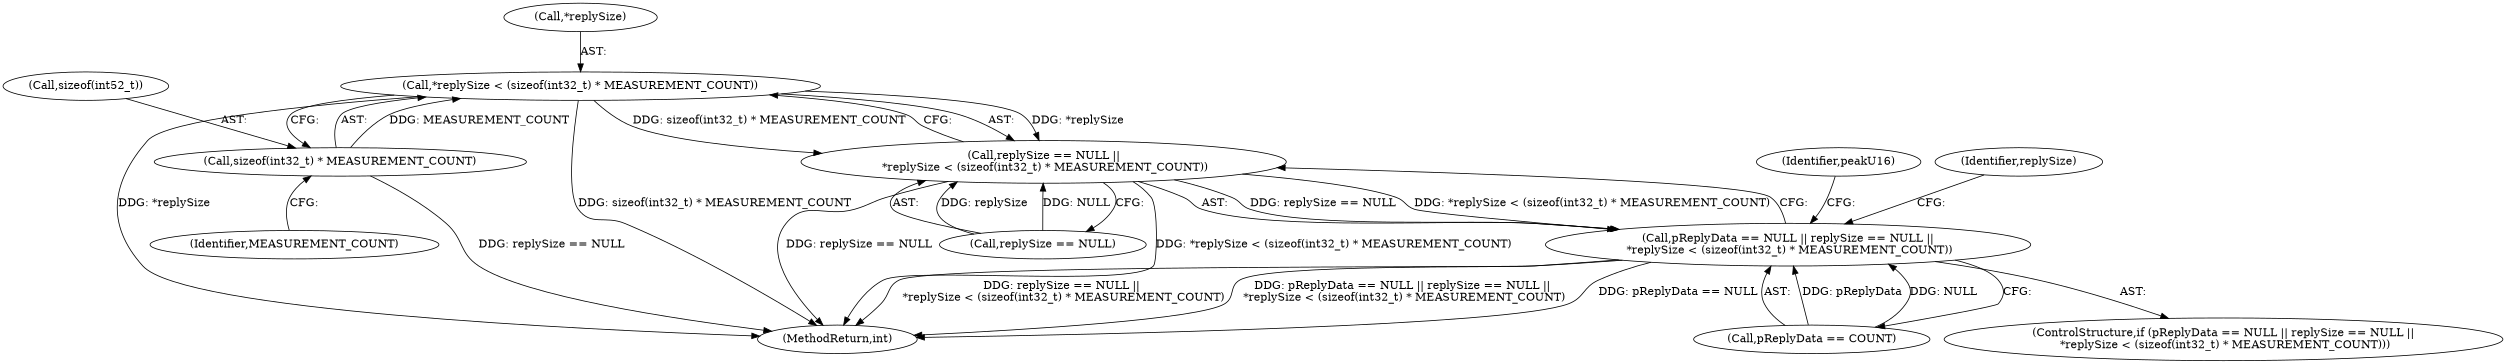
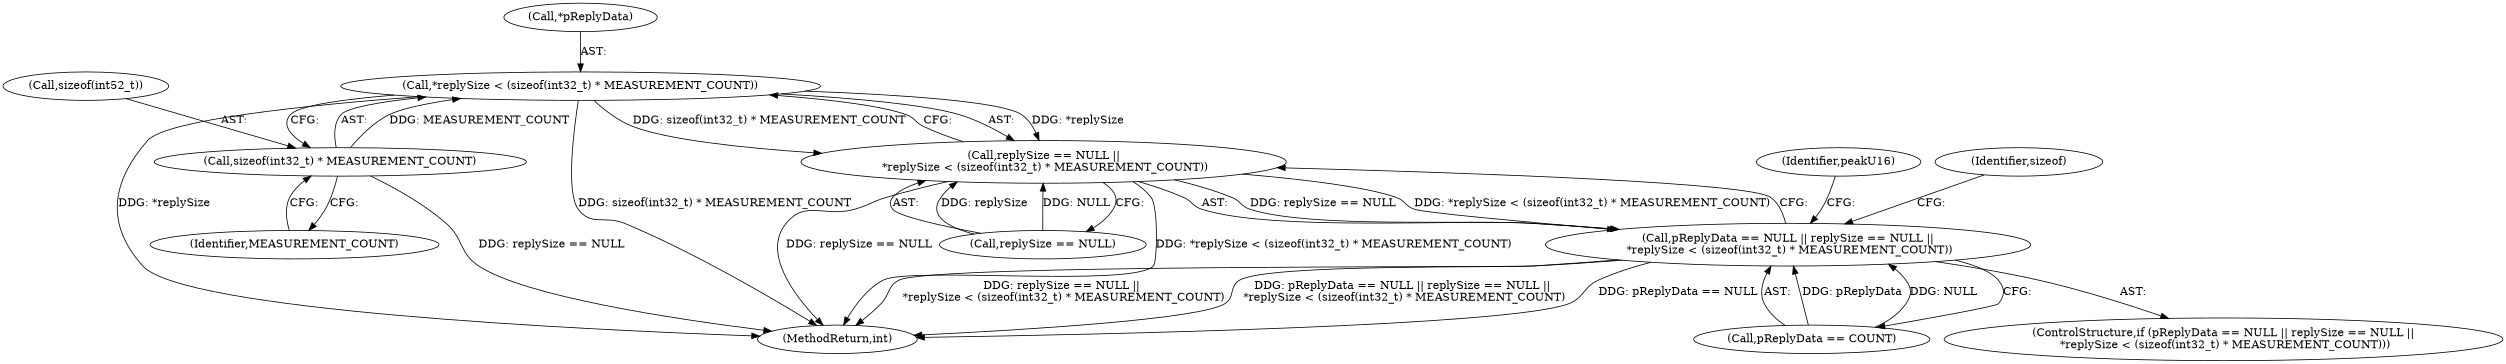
node "(Call,*replySize)": label "(Call,*replySize)" -> "(Call,*pReplyData)"
node "(Identifier,replySize)": label "(Identifier,replySize)" -> "(Identifier,sizeof)"
edge "(Call,sizeof(int32_t) * MEASUREMENT_COUNT)" -> "(Identifier,MEASUREMENT_COUNT)": added, label "CFG:"
